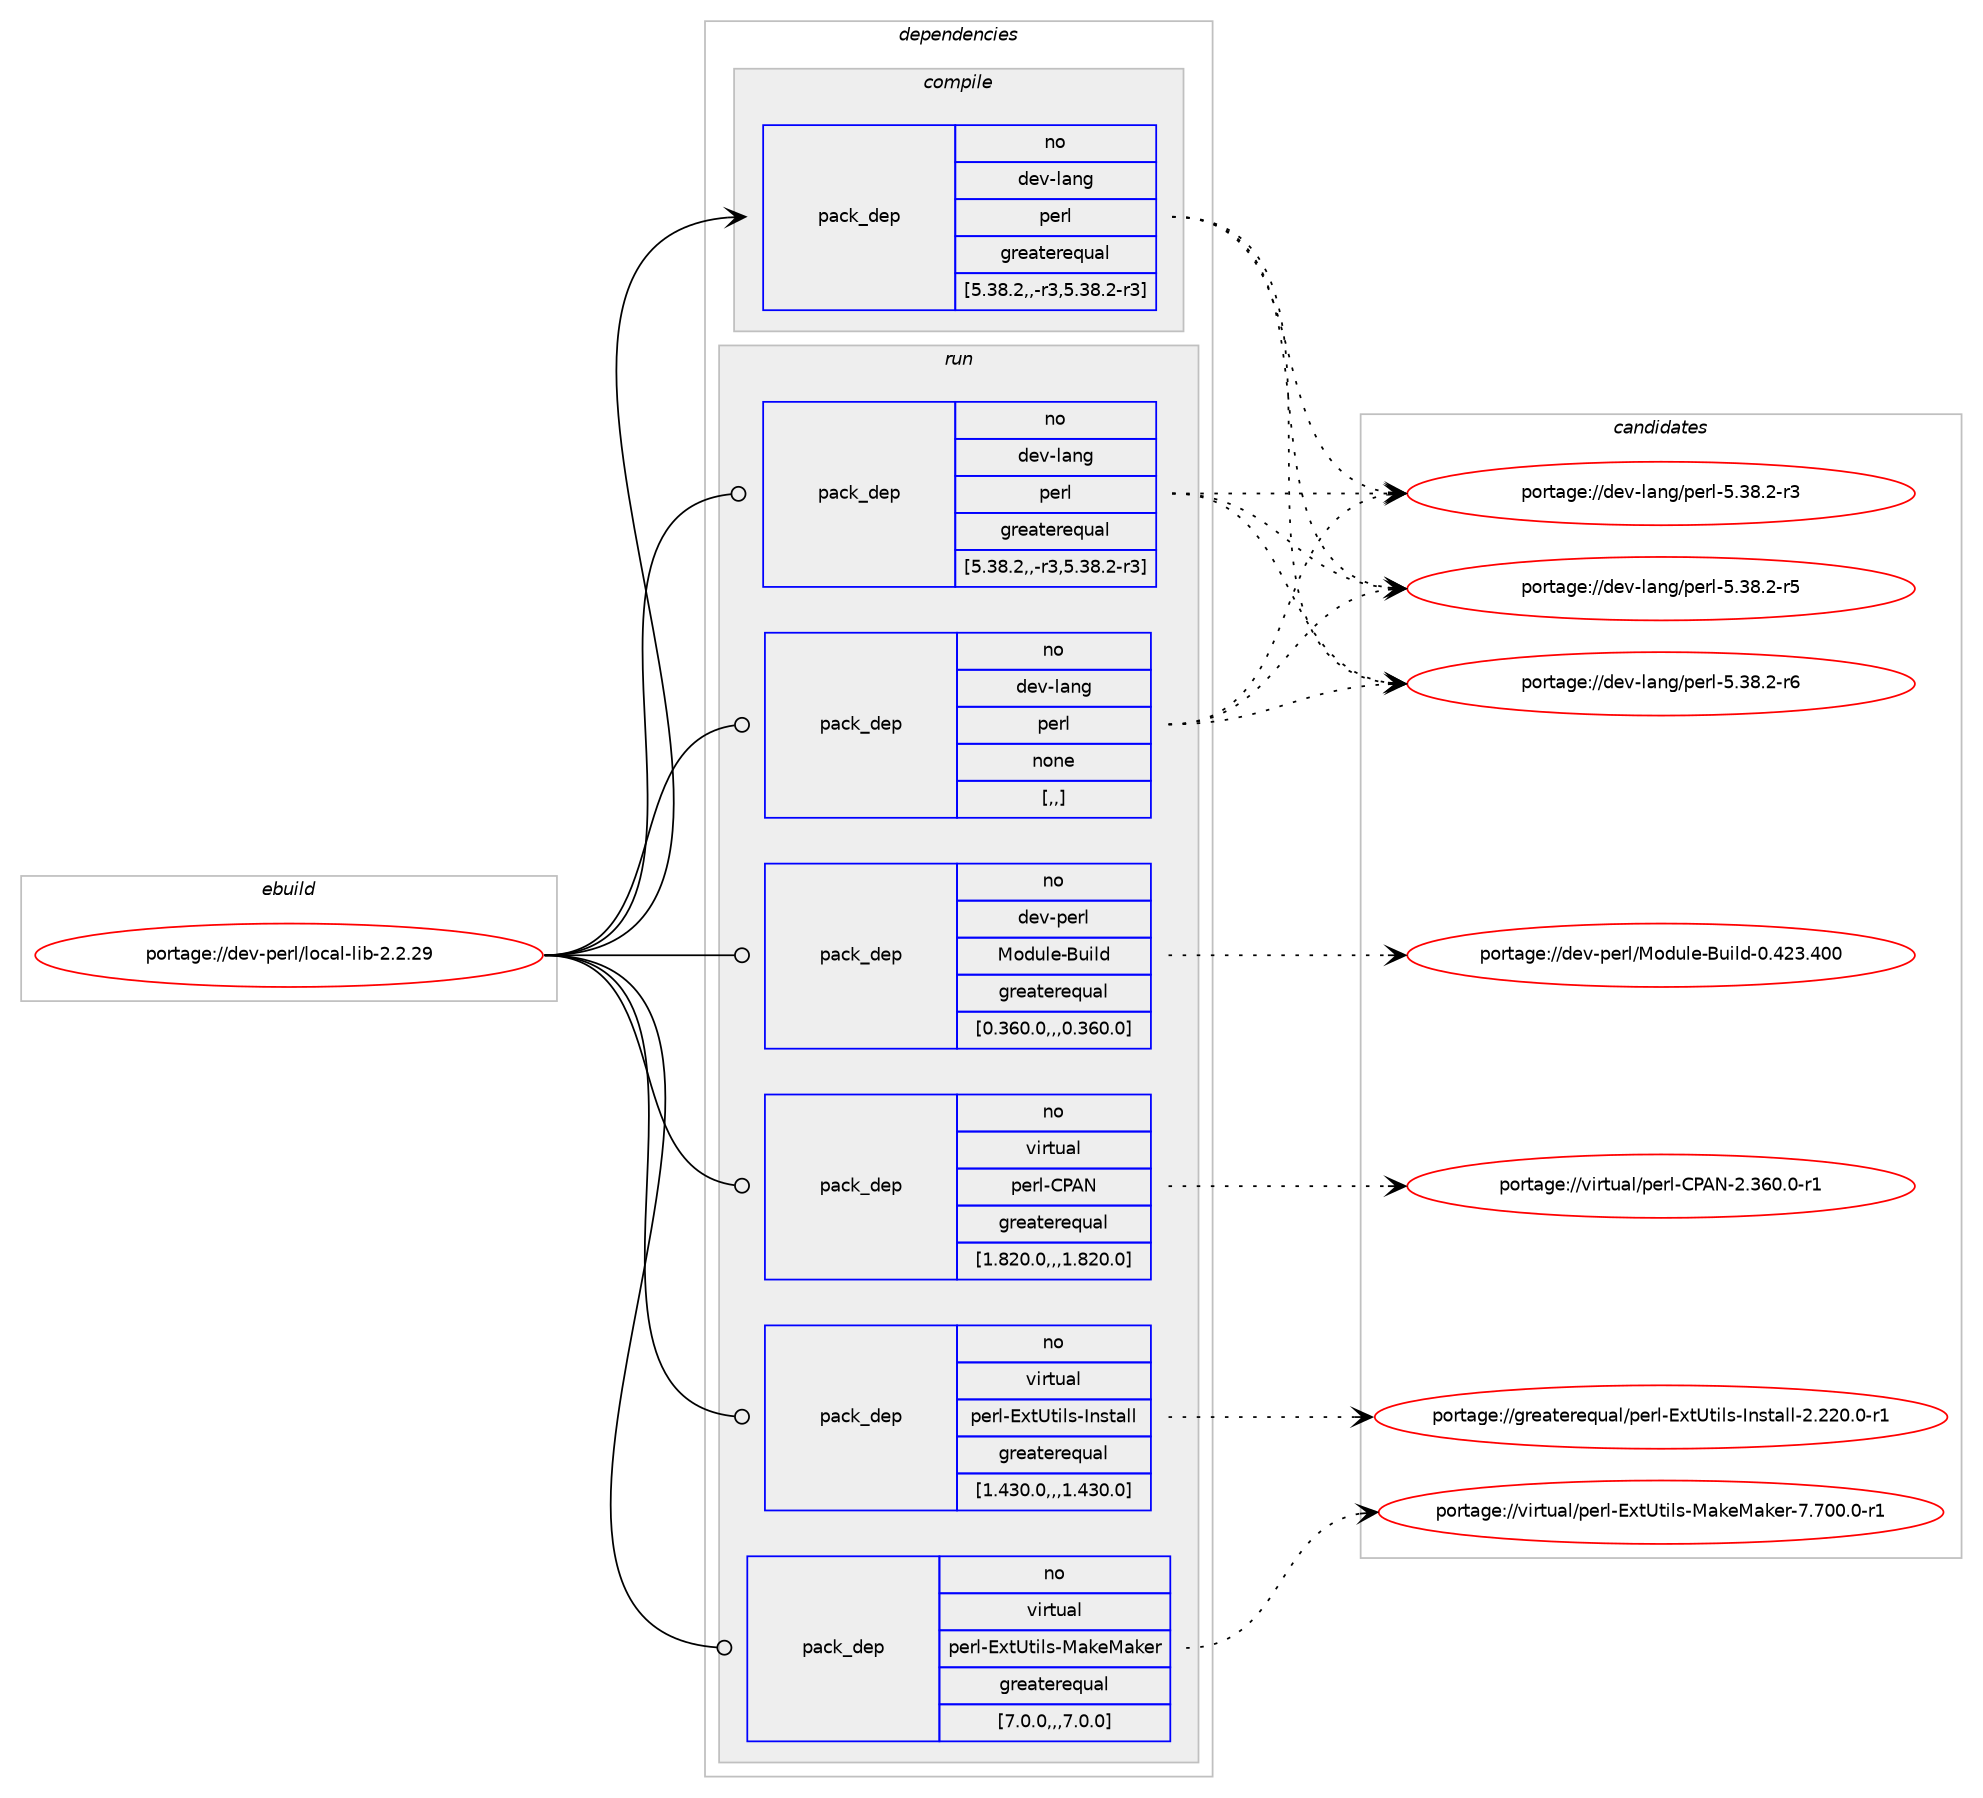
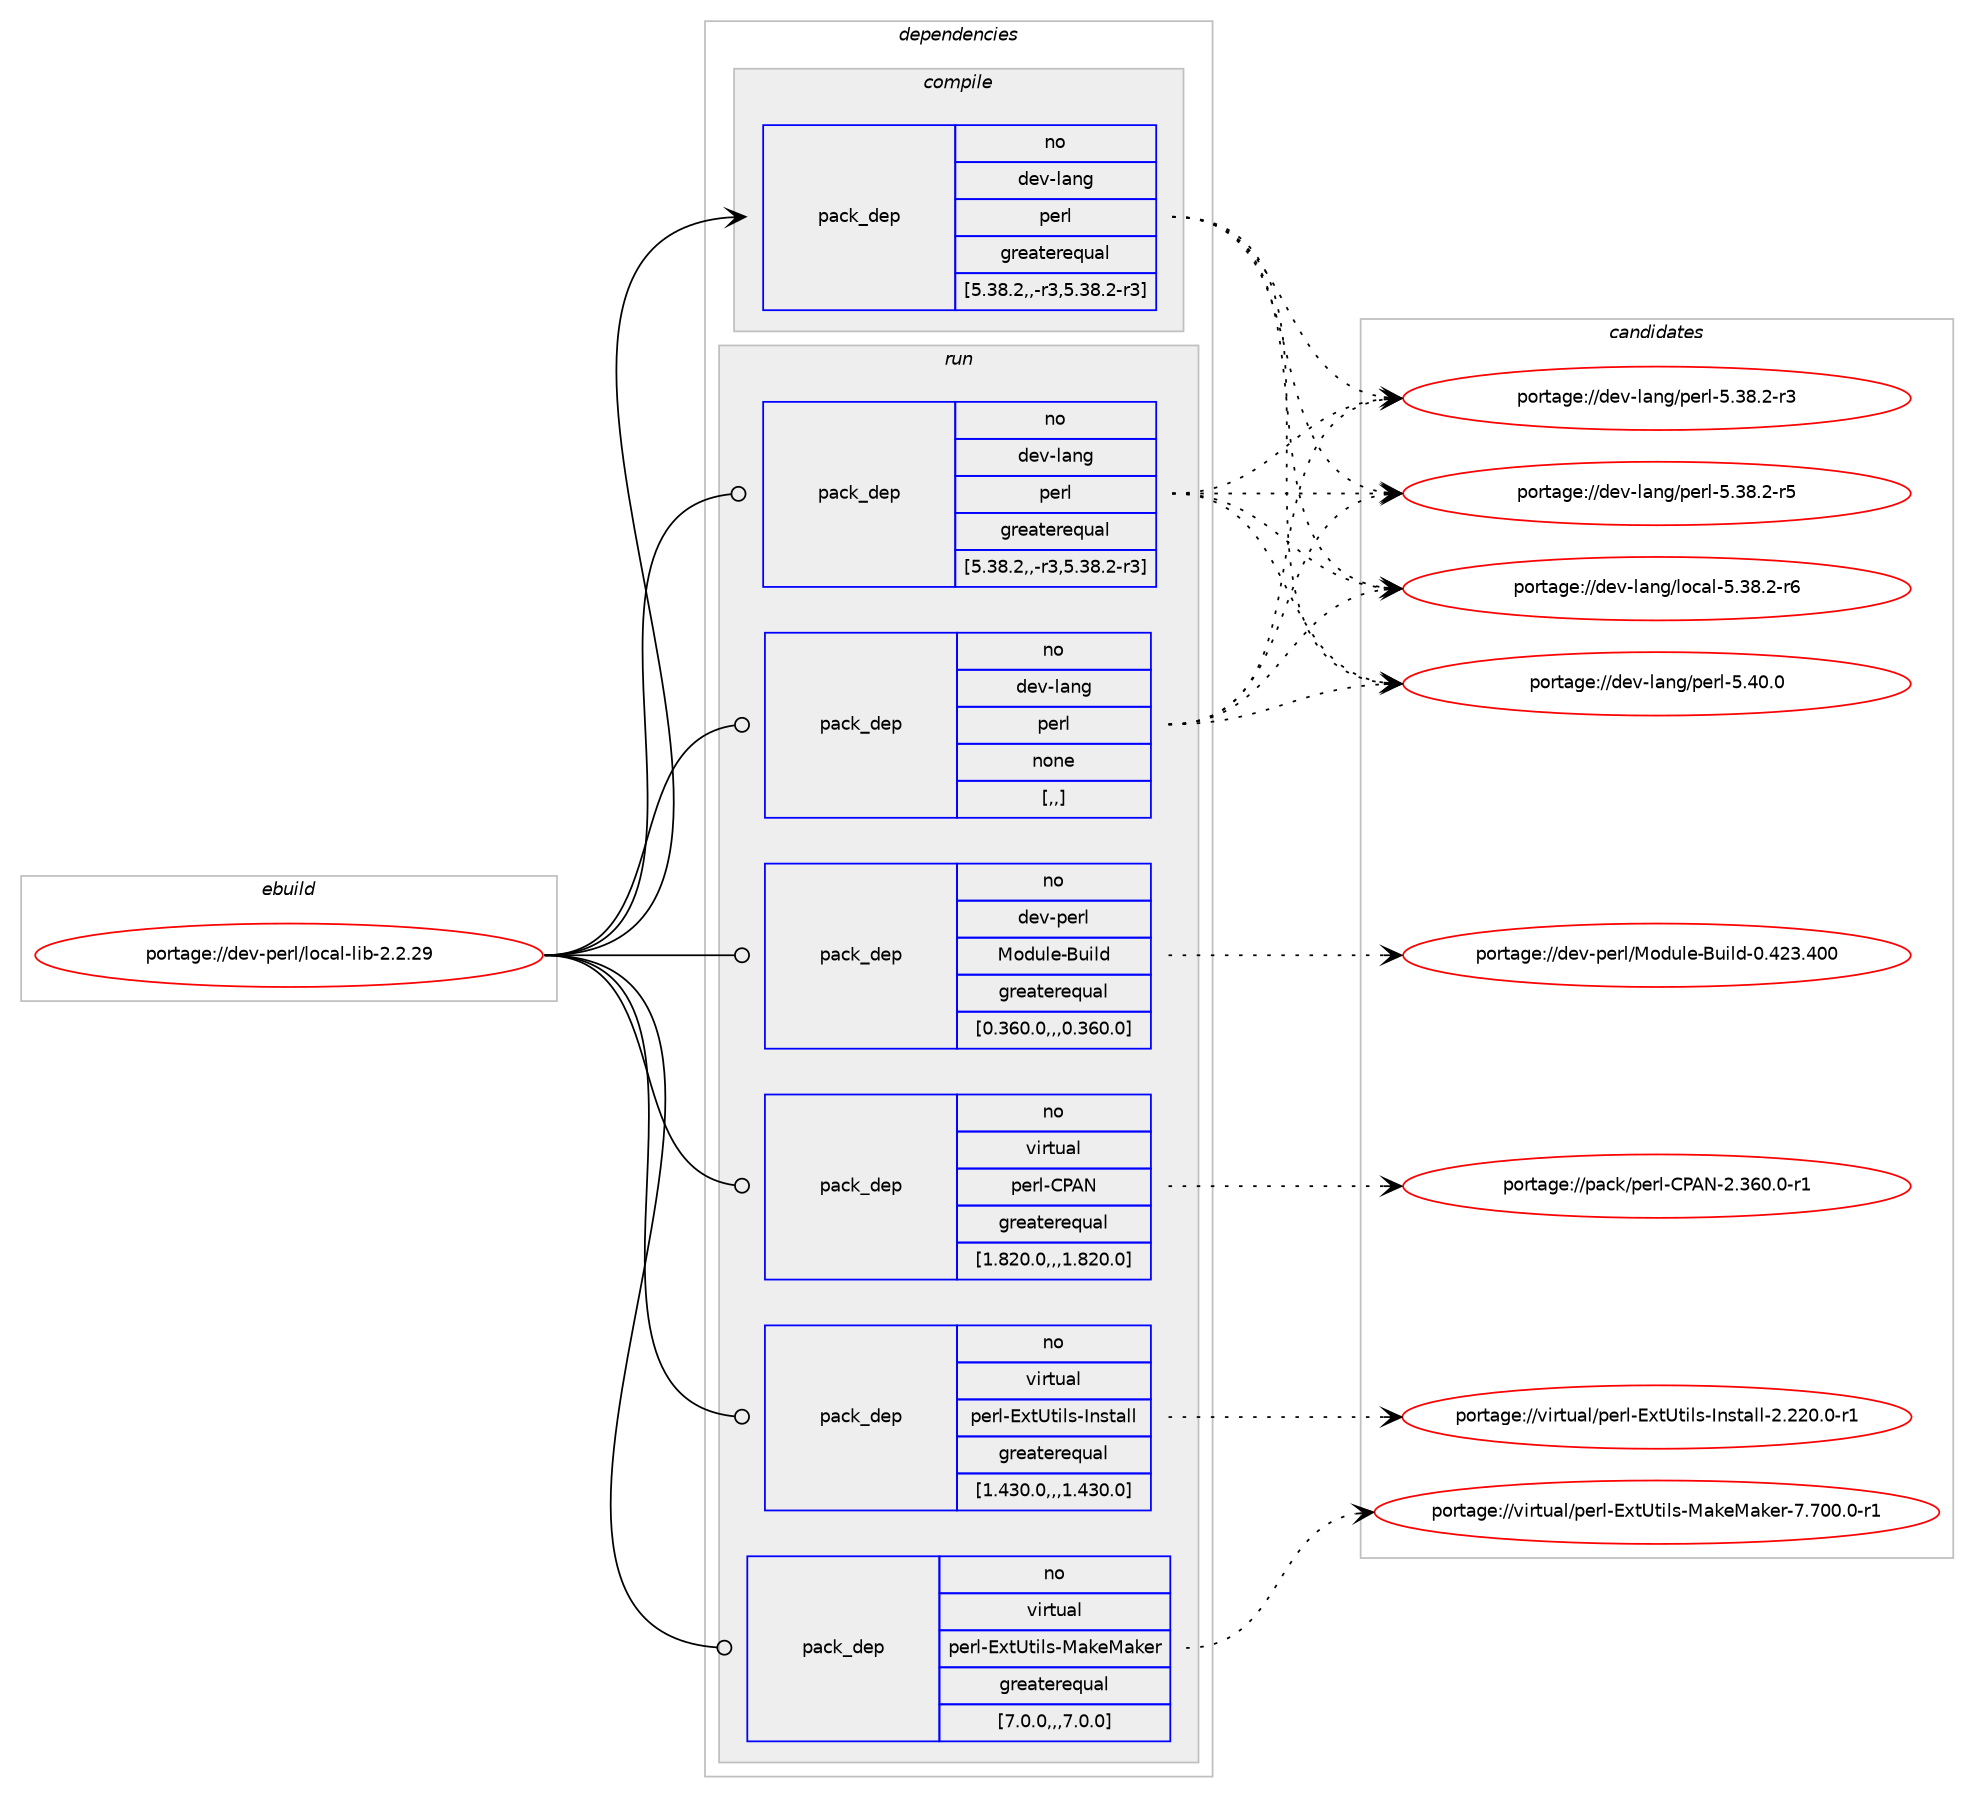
node "portage://dev-lang/perl-5.40.0": added
node "portage://dev-lang/perl-5.38.2-r6": label "portage://dev-lang/perl-5.38.2-r6" -> "portage://dev-lang/local-5.38.2-r6"
node "portage://virtual/perl-CPAN-2.360.0-r1": label "portage://virtual/perl-CPAN-2.360.0-r1" -> "portage://pack/perl-CPAN-2.360.0-r1"
node "portage://greaterequal/perl-ExtUtils-Install-2.220.0-r1": label "portage://greaterequal/perl-ExtUtils-Install-2.220.0-r1" -> "portage://virtual/perl-ExtUtils-Install-2.220.0-r1"
